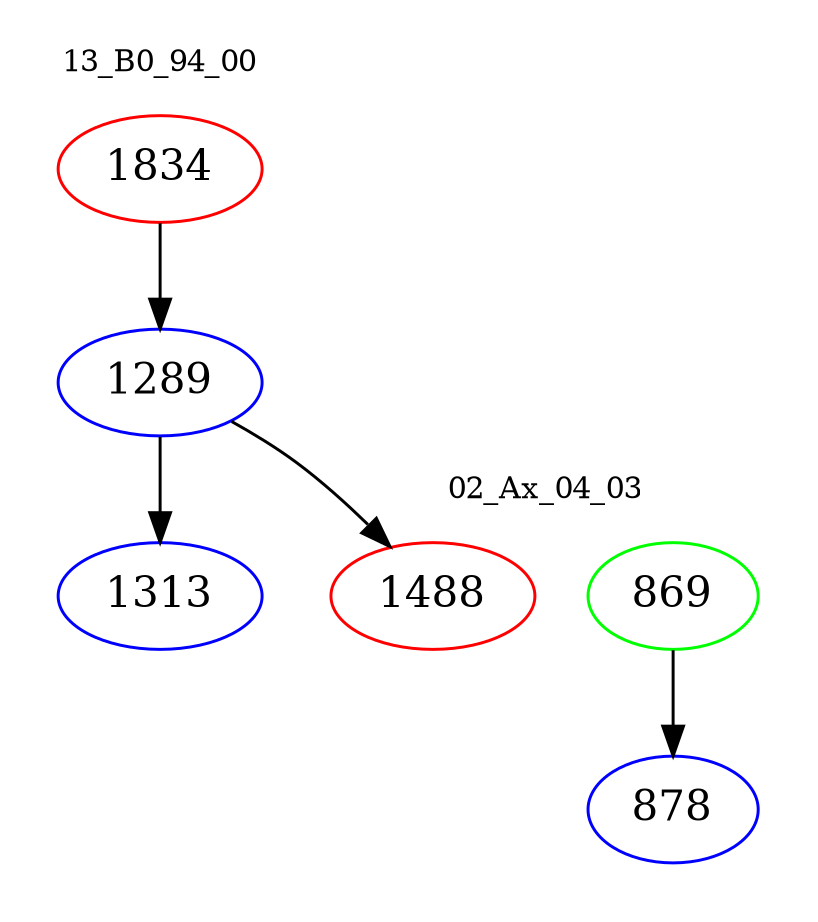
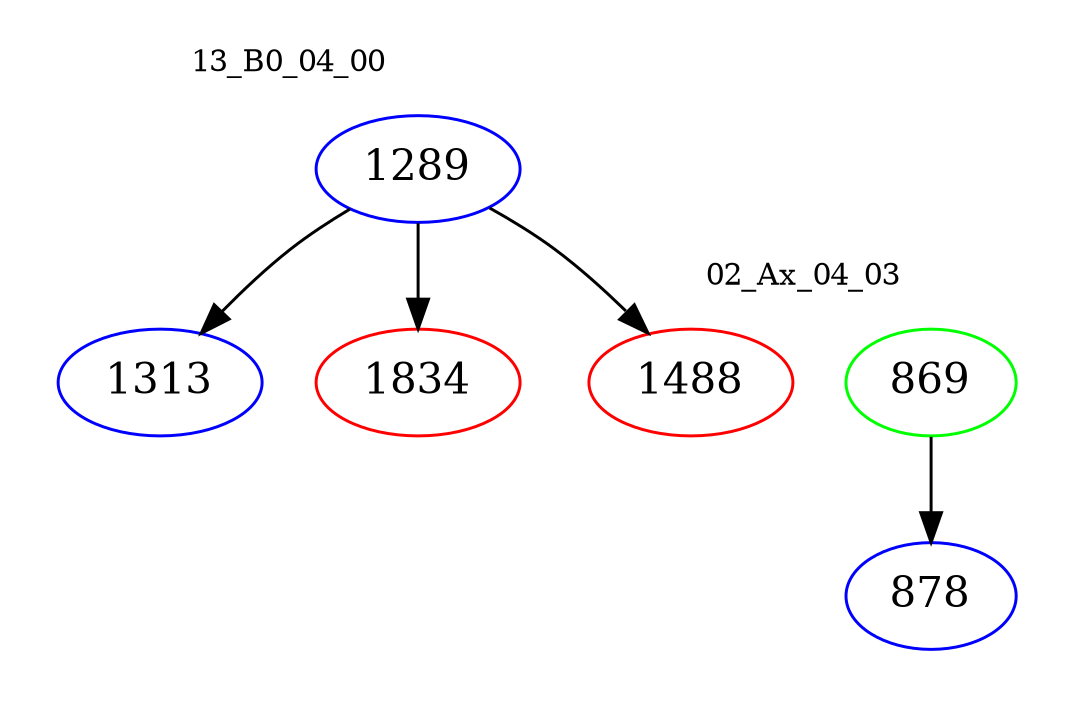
cluster "13_B0_94_00": label "13_B0_94_00" -> "13_B0_04_00"
edge "1834" -> "1289": reversed
